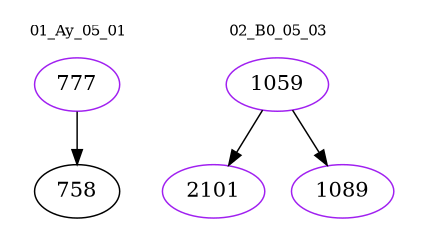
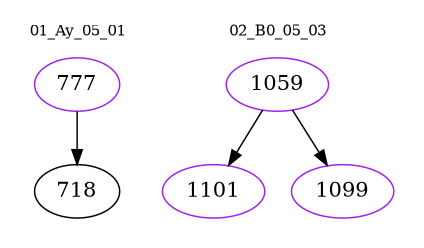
node "758": label "758" -> "718"
node "2101": label "2101" -> "1101"
node "1089": label "1089" -> "1099"
